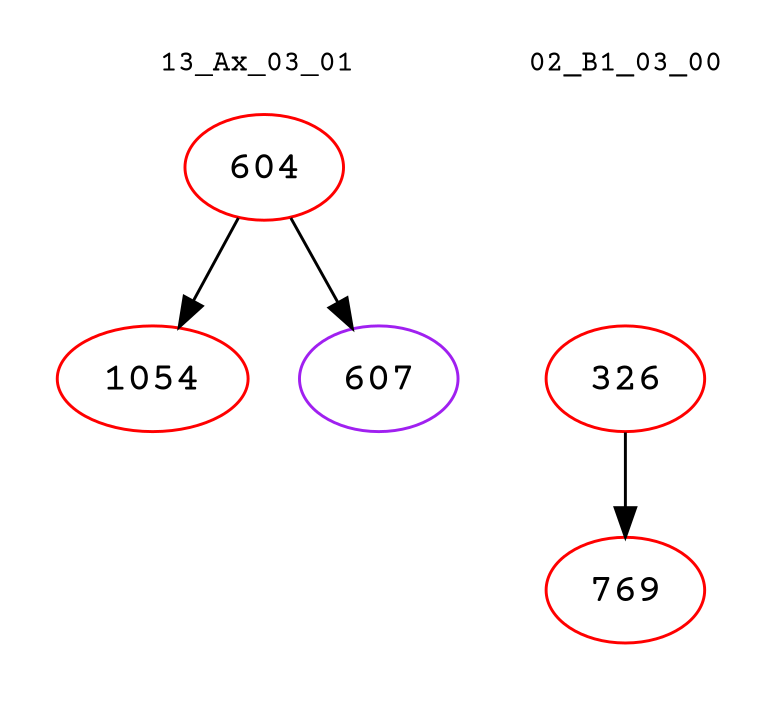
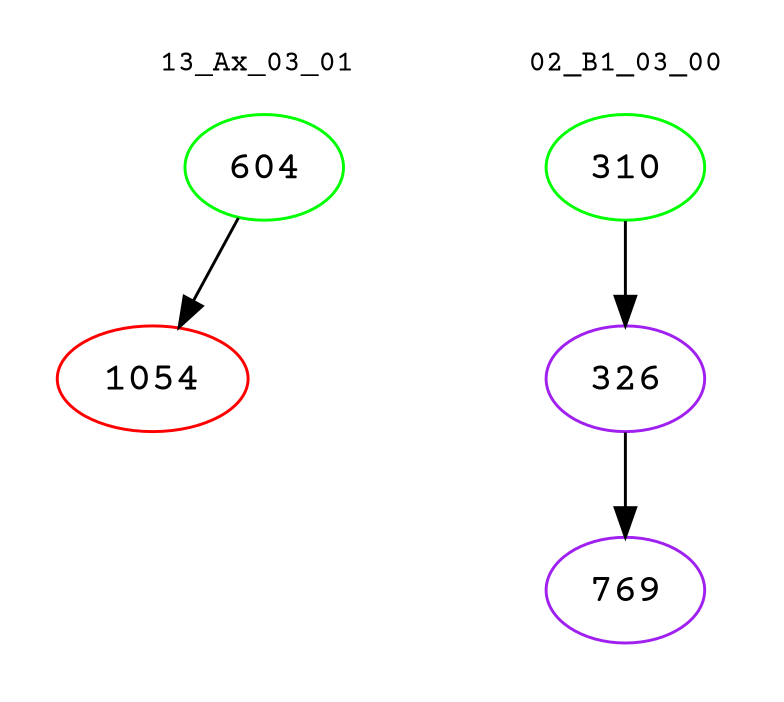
node "604": color red -> green
node "310": added
node "607": removed
node "326": color red -> purple
node "769": color red -> purple
